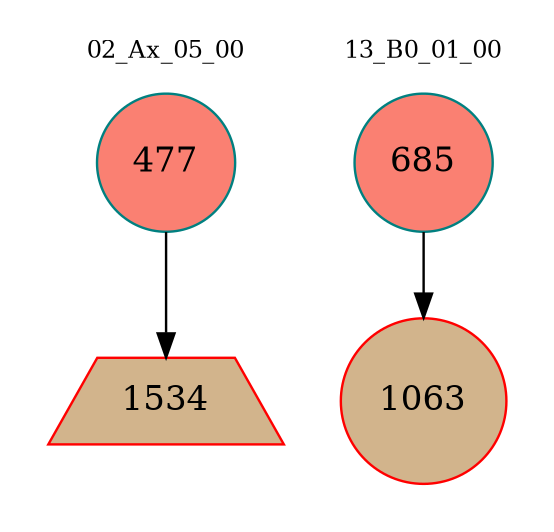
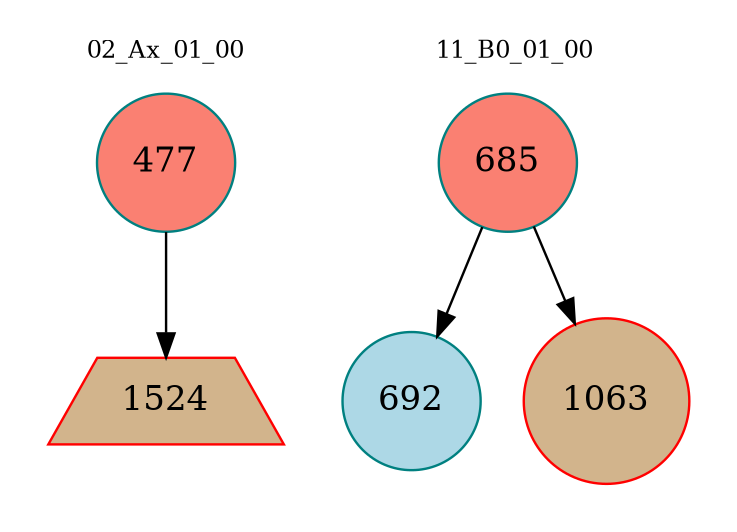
cluster "02_Ax_05_00": label "02_Ax_05_00" -> "02_Ax_01_00"
cluster "13_B0_01_00": label "13_B0_01_00" -> "11_B0_01_00"
node "1534": label "1534" -> "1524"
node "692": added
